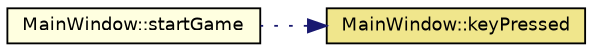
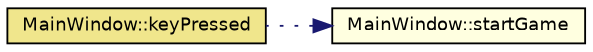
edge "MainWindow::startGame" -> "MainWindow::keyPressed": reversed
